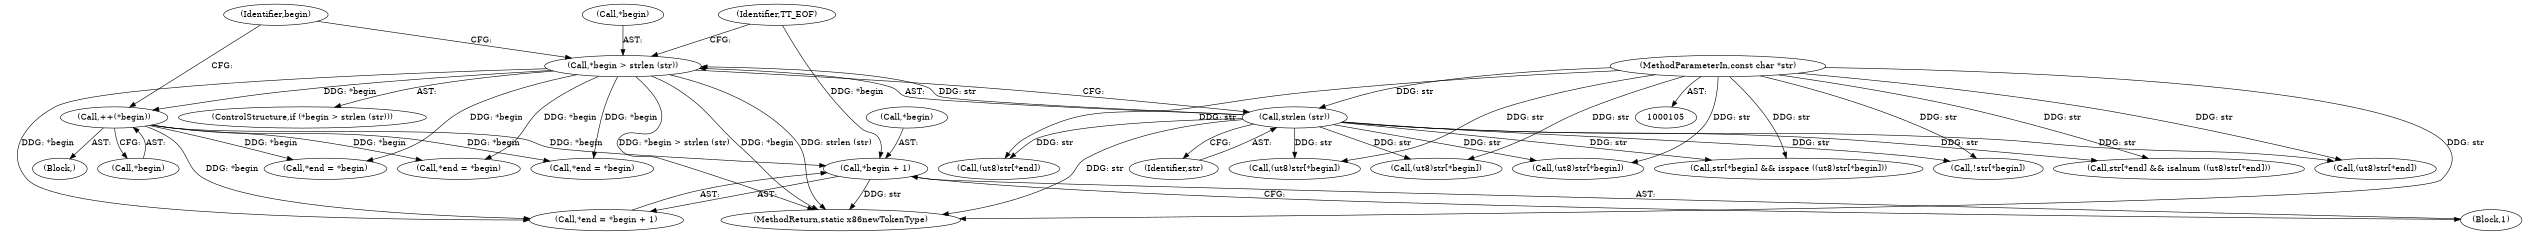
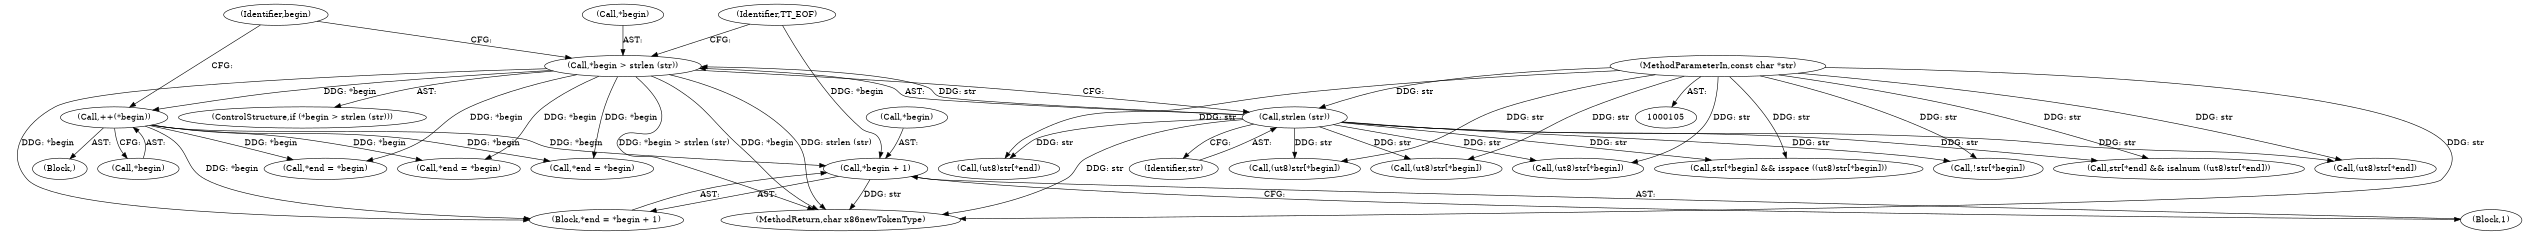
node "(Call,*end = *begin + 1)": label "(Call,*end = *begin + 1)" -> "(Block,*end = *begin + 1)"
node "(MethodReturn,static x86newTokenType)": label "(MethodReturn,static x86newTokenType)" -> "(MethodReturn,char x86newTokenType)"
